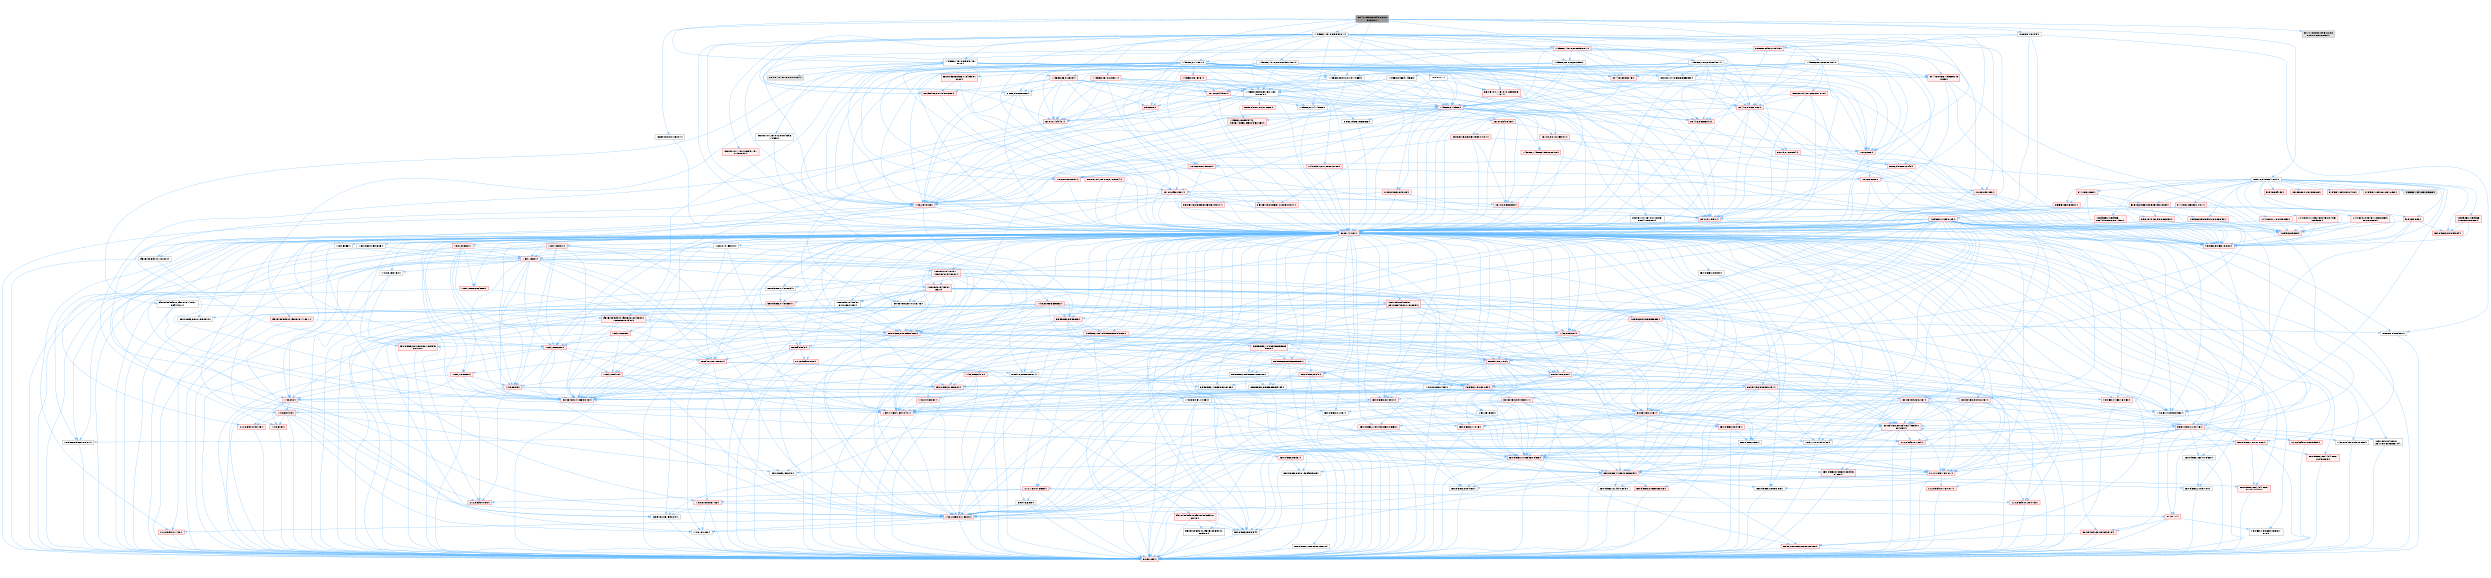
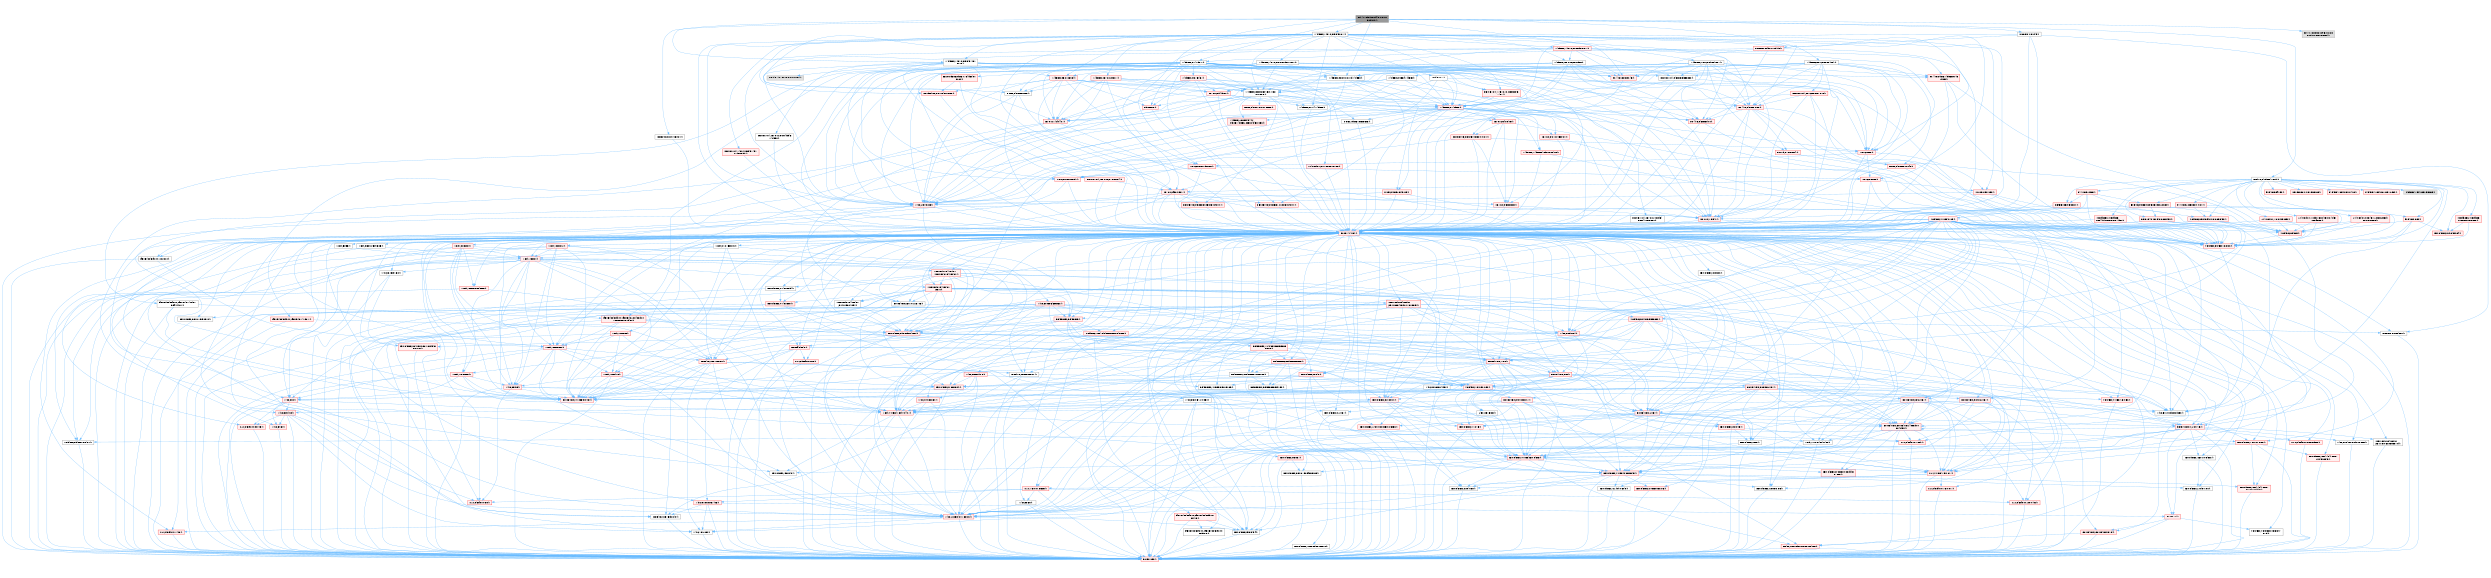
edge "Widgets/DeclarativeSyntax Support.h" -> "Rendering/SlateRenderTransform.h": added
edge "SkinnedAssetCommon.h" -> "UObject/PerPlatformProperties.h": added
node "CString/Exec.h": label "CString/Exec.h" -> "Misc/Exec.h"
